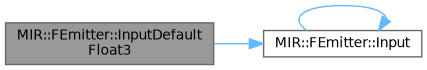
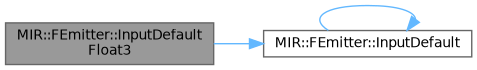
node "MIR::FEmitter::Input": label "MIR::FEmitter::Input" -> "MIR::FEmitter::InputDefault"
